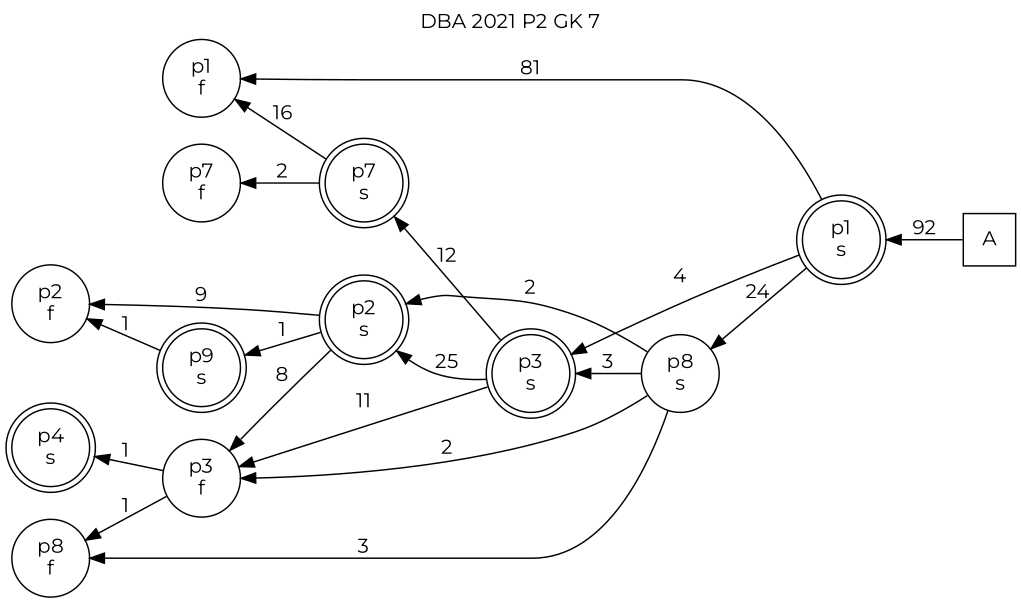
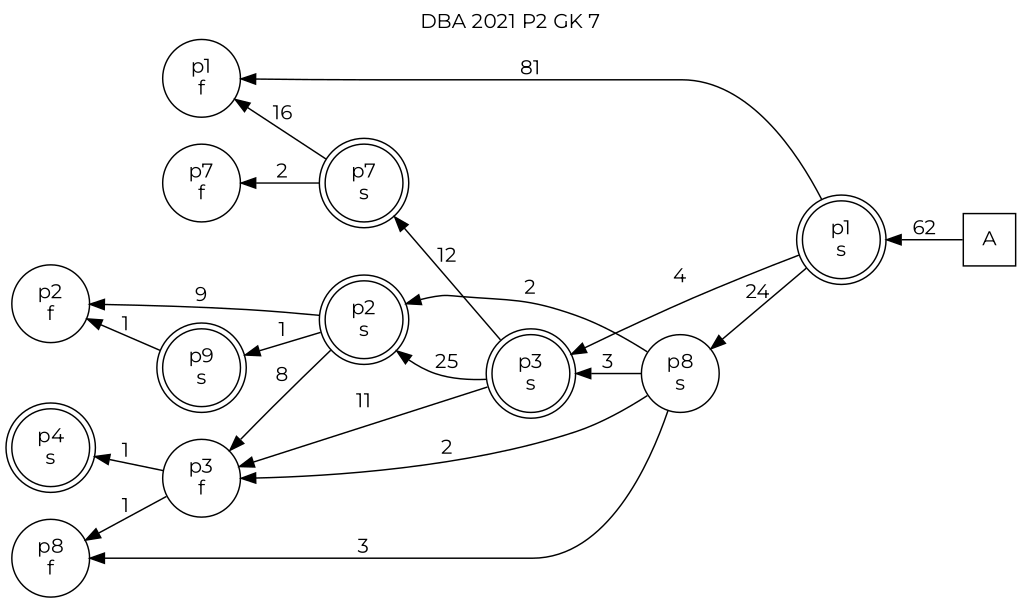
edge "A" -> "p1 s": label "92" -> "62"
